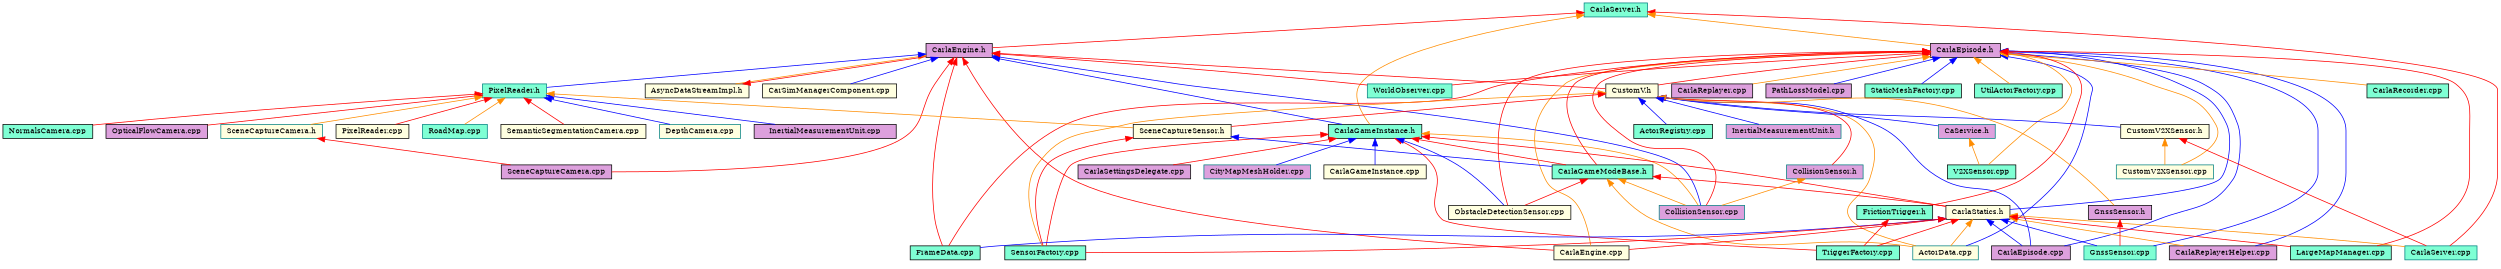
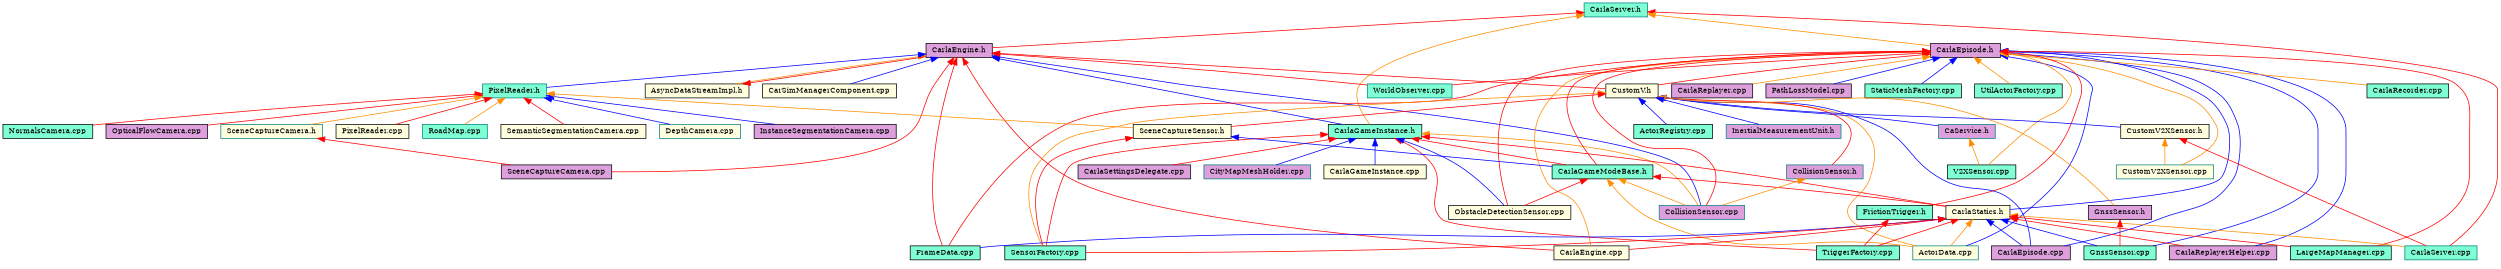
node "InertialMeasurementUnit.cpp": label "InertialMeasurementUnit.cpp" -> "InstanceSegmentationCamera.cpp"
edge "CarlaReplayerHelper.cpp" -> "CarlaStatics.h": color darkorange -> red
node "GnssSensor.cpp": color teal -> black
